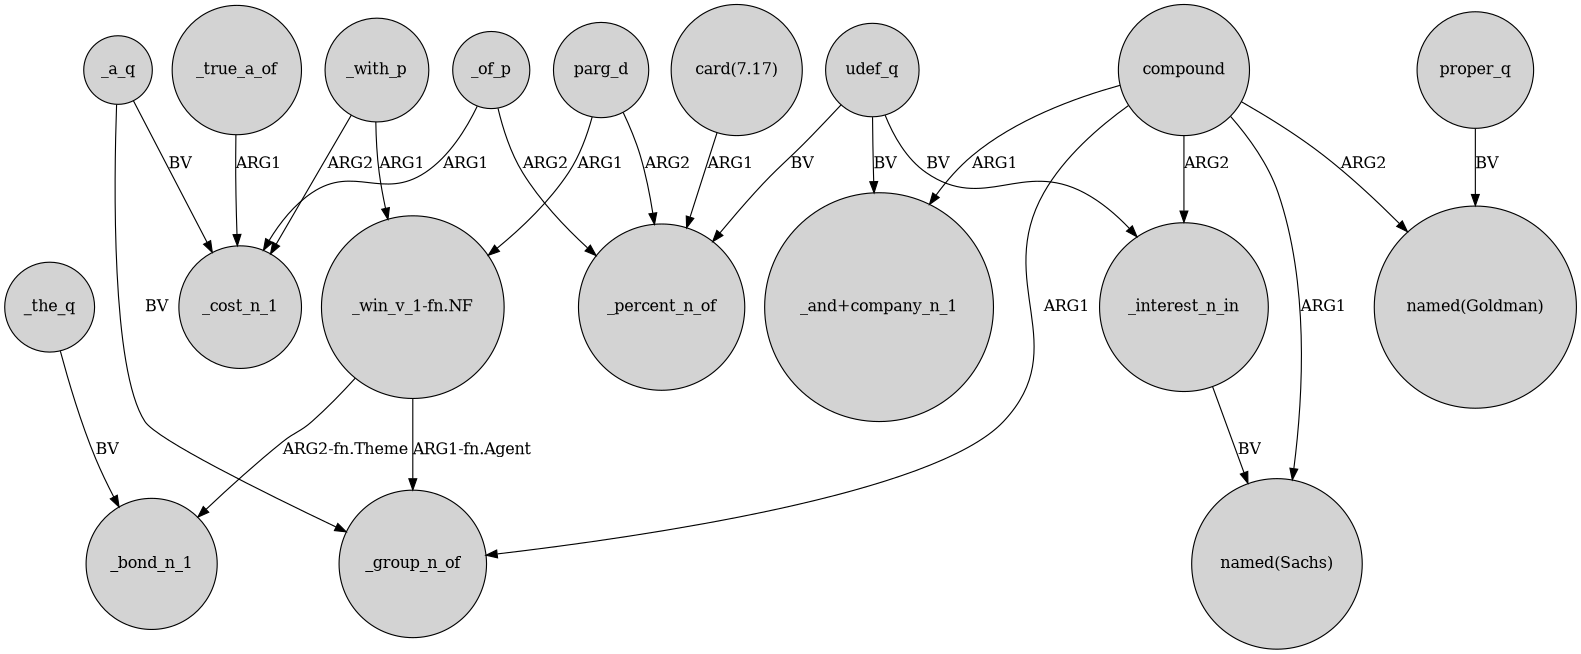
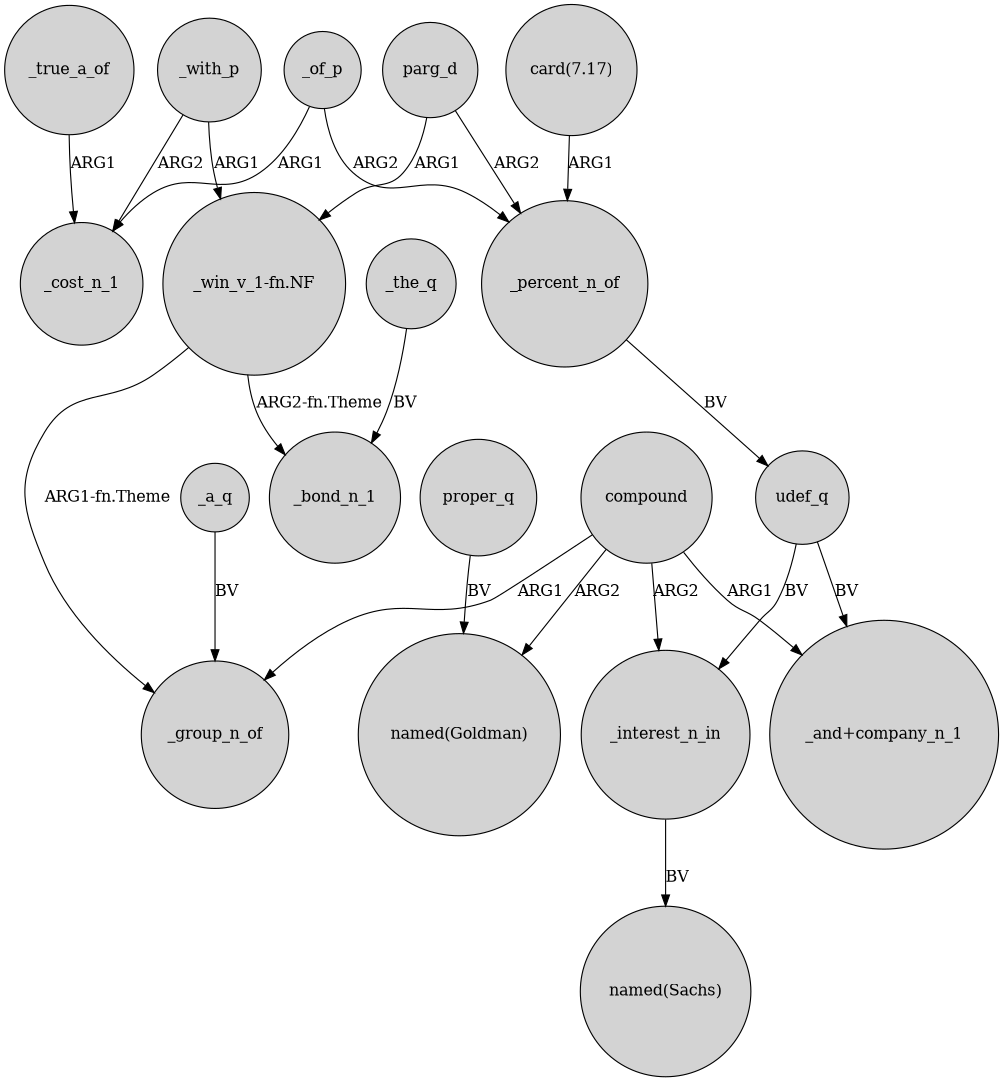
edge "udef_q" -> "_percent_n_of": reversed
edge "_a_q" -> "_cost_n_1": removed, label "BV"
edge "compound" -> "named(Sachs)": removed, label "ARG1"
edge "_win_v_1-fn.NF" -> "_group_n_of": label "ARG1-fn.Agent" -> "ARG1-fn.Theme"
